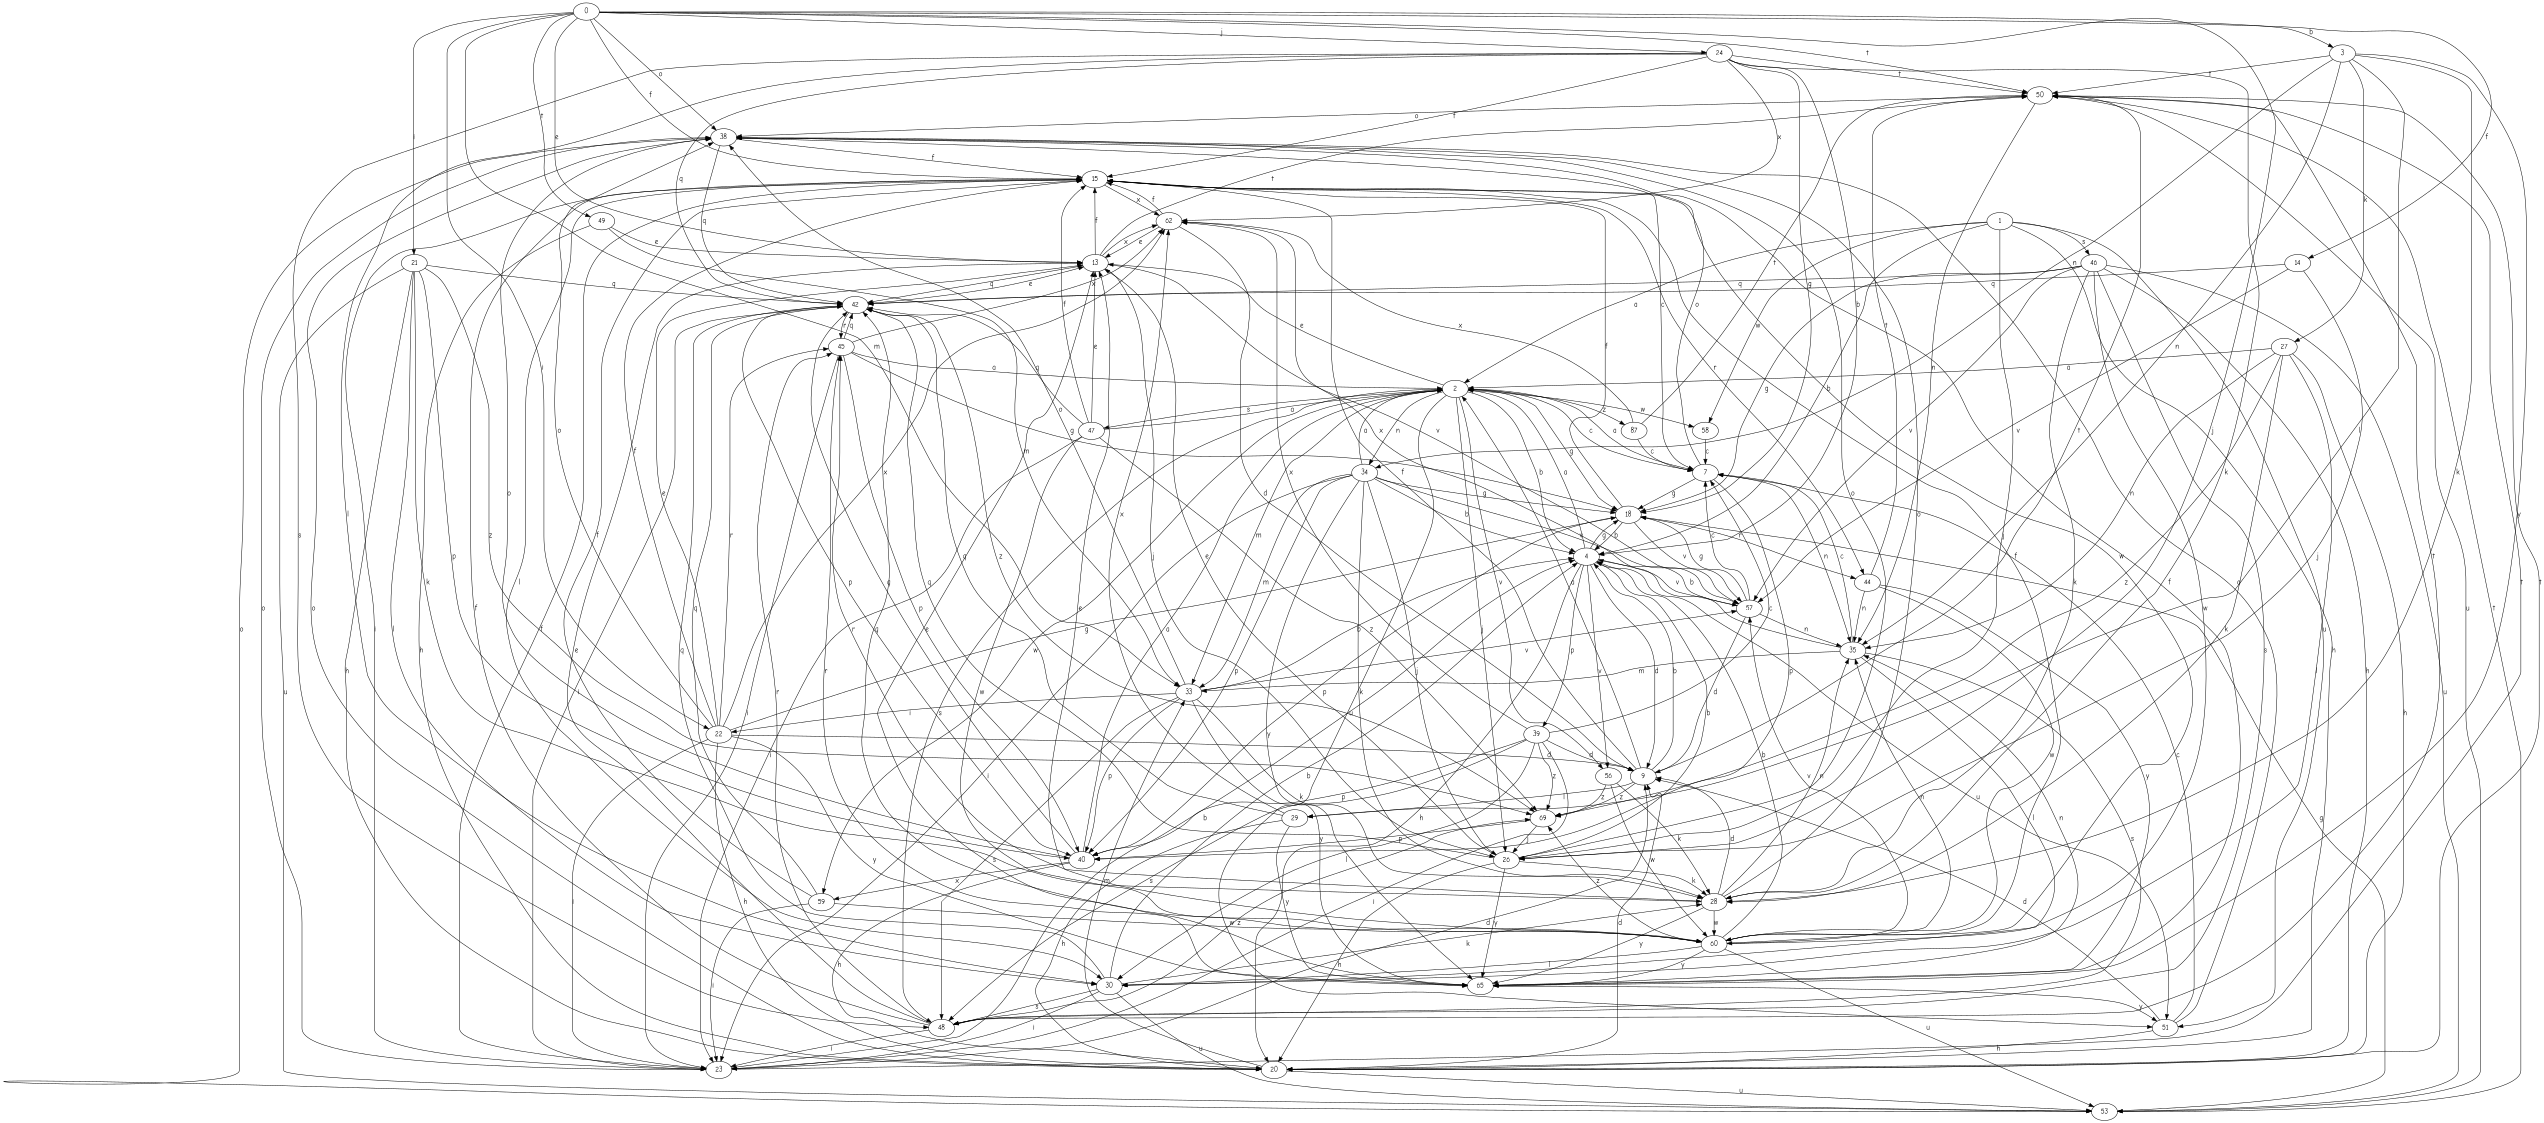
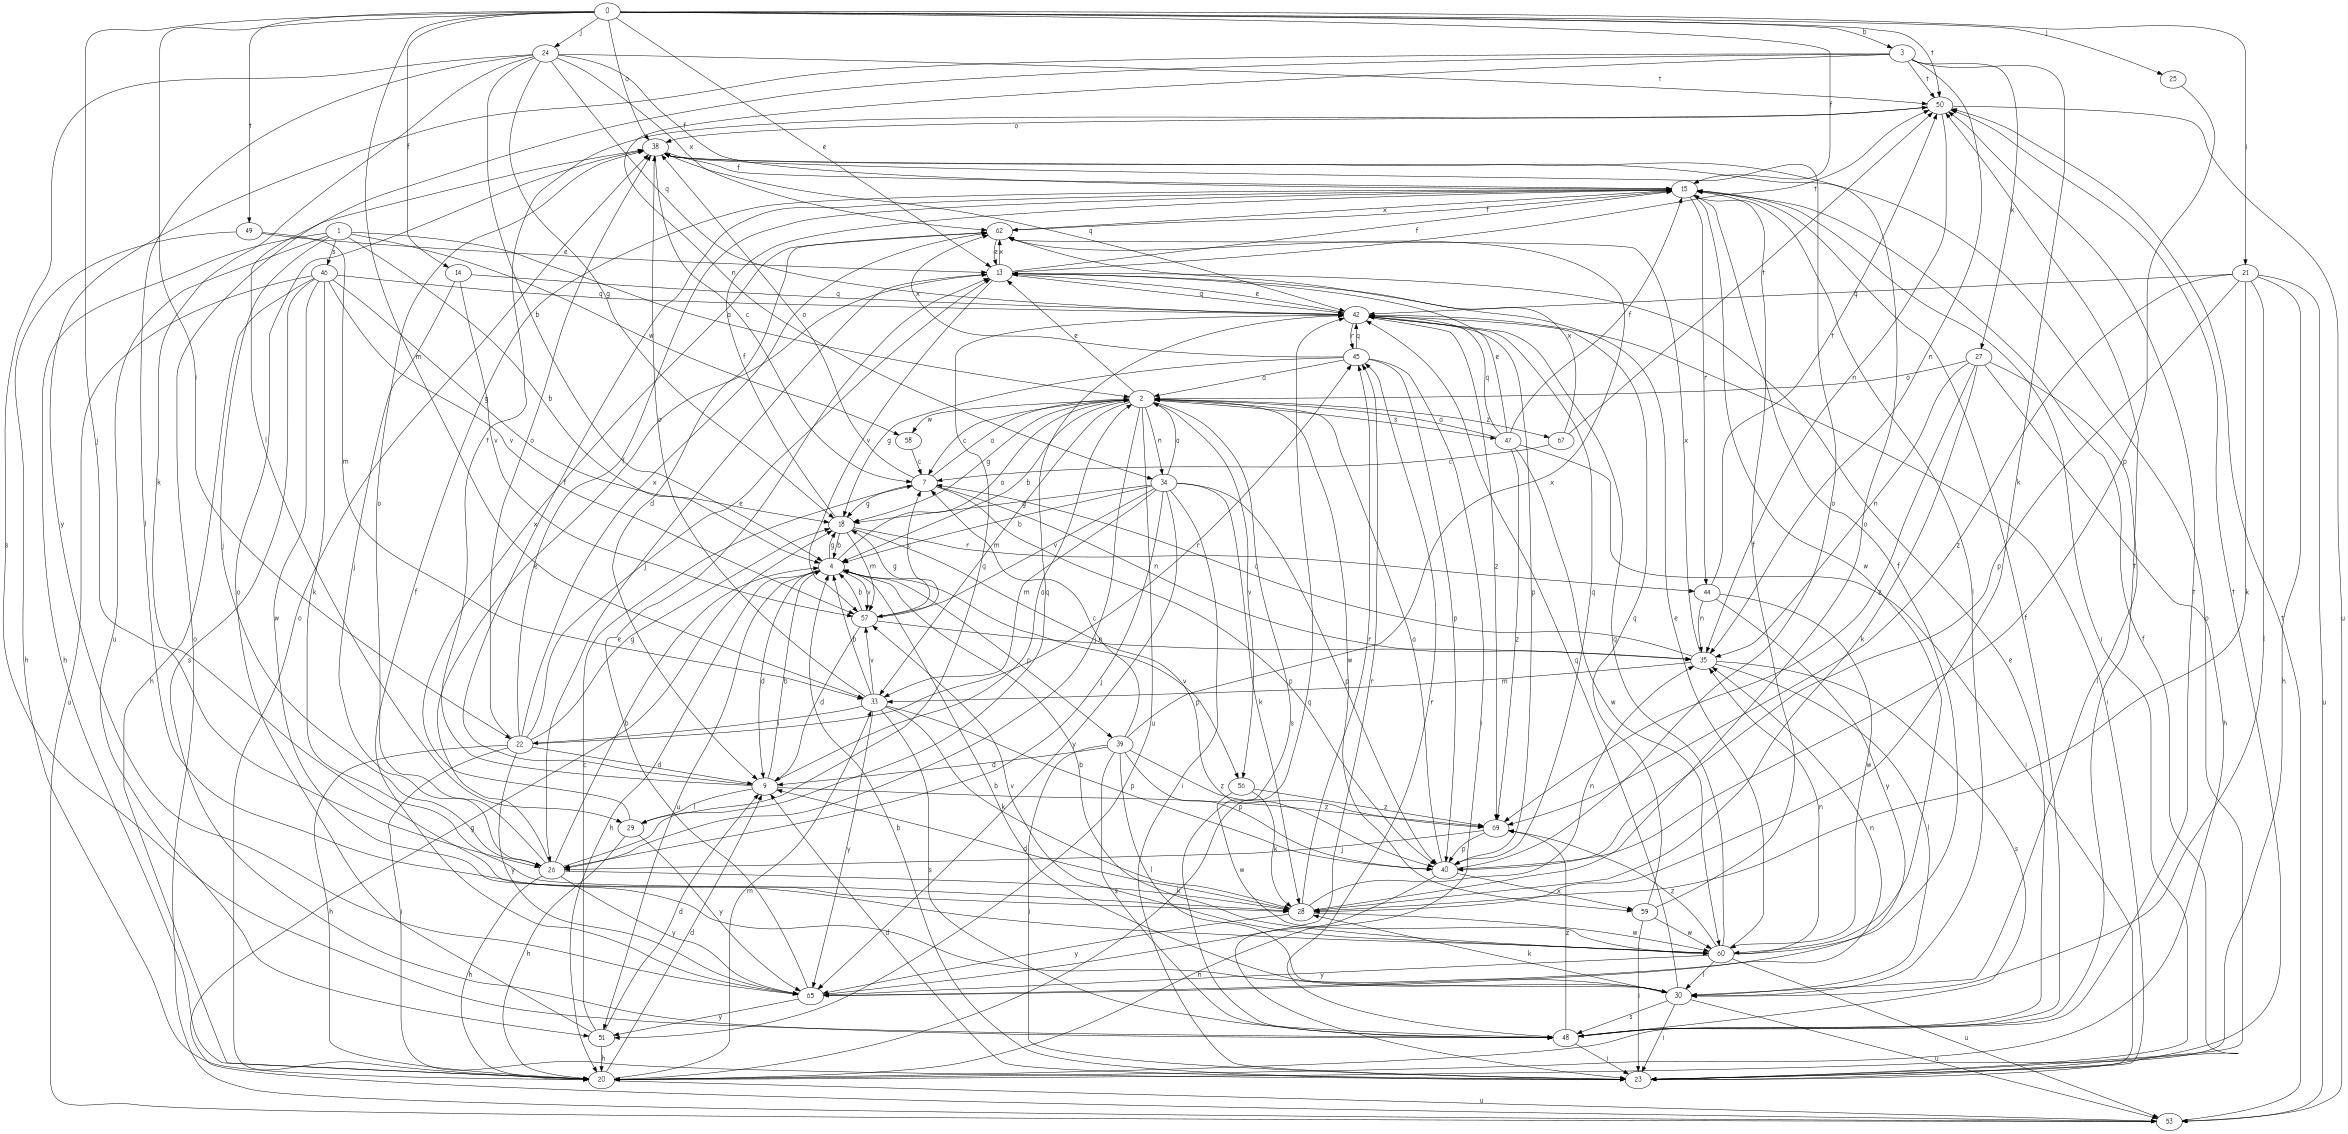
node "25": added
node "87": label "87" -> "67"
edge "18" -> "57": label "v" -> "m"
edge "20" -> "42": added, label "q"
